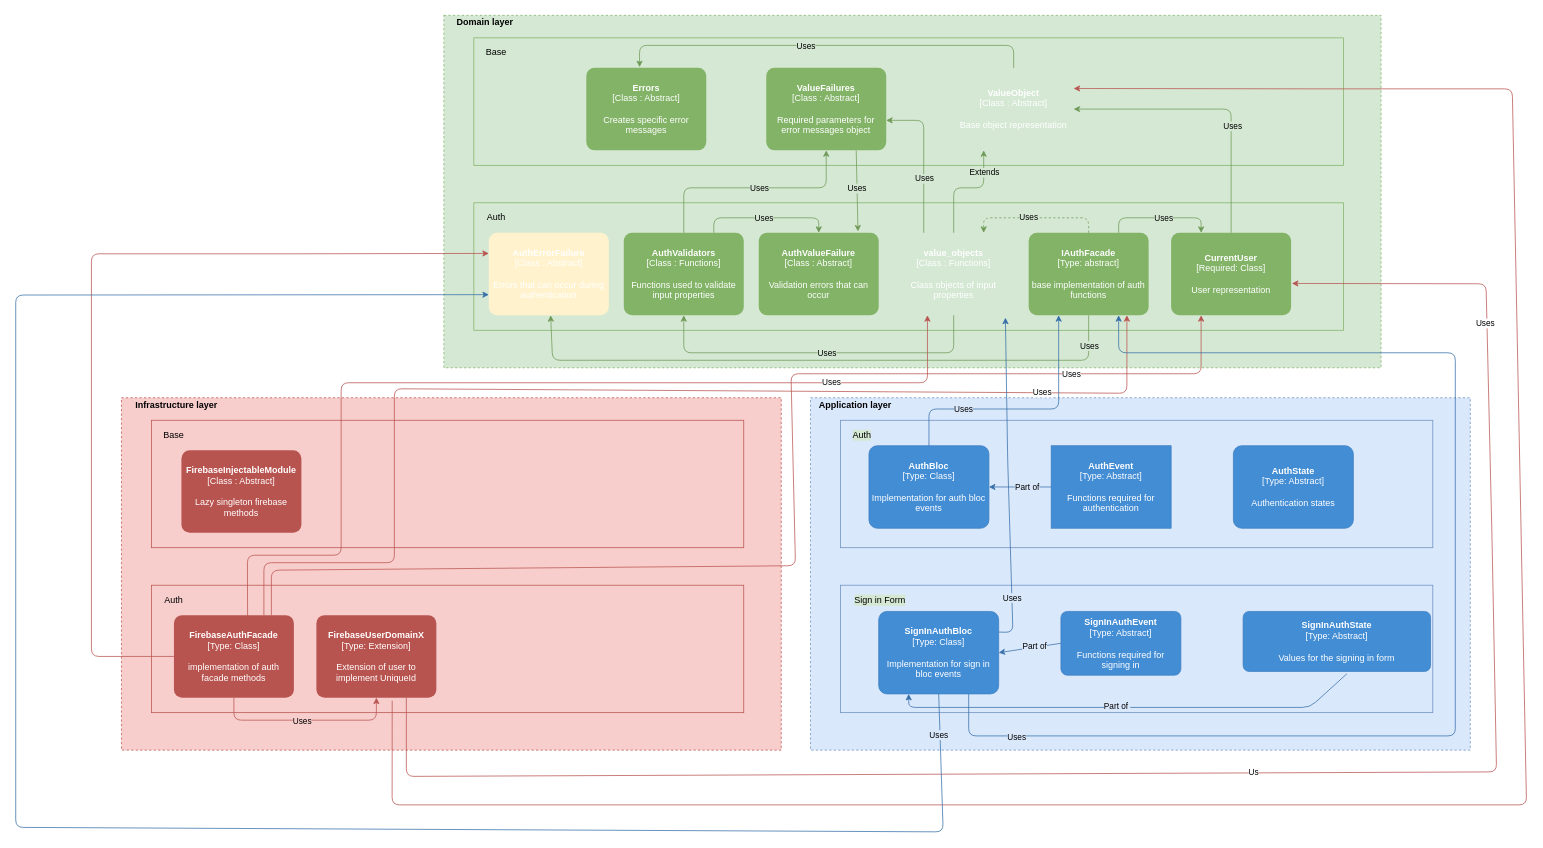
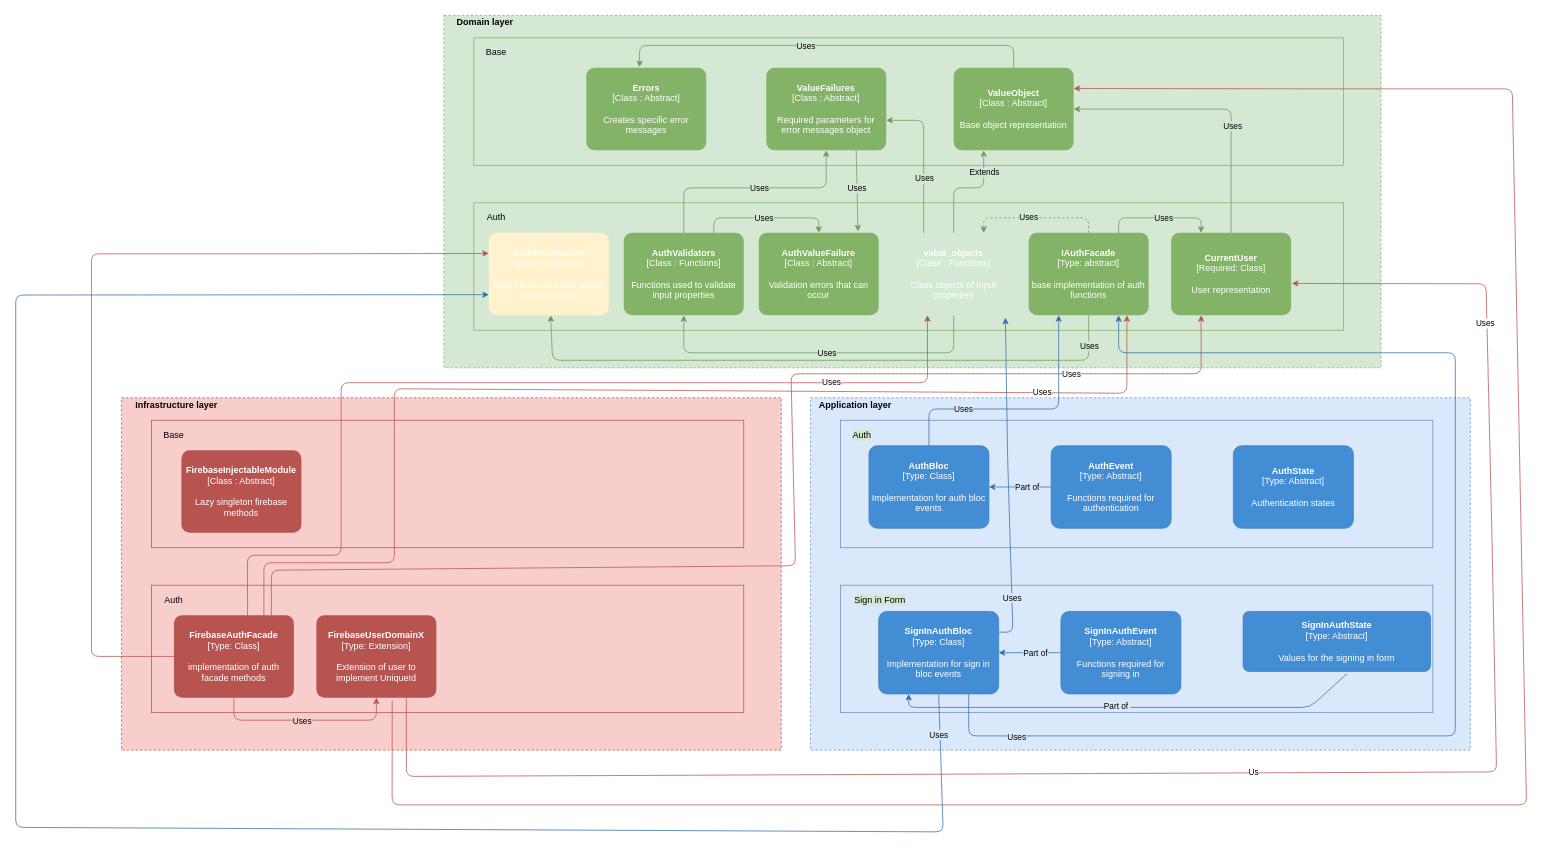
node "ValueObject [Class : Abstract] Base object representation": fillcolor #d5e8d4 -> #82b366
node "AuthEvent [Type: Abstract] Functions required for authentication": shape rectangle -> rounded rectangle
node "SignInAuthEvent [Type: Abstract] Functions required for signing in": size 120x64 -> 120x83
